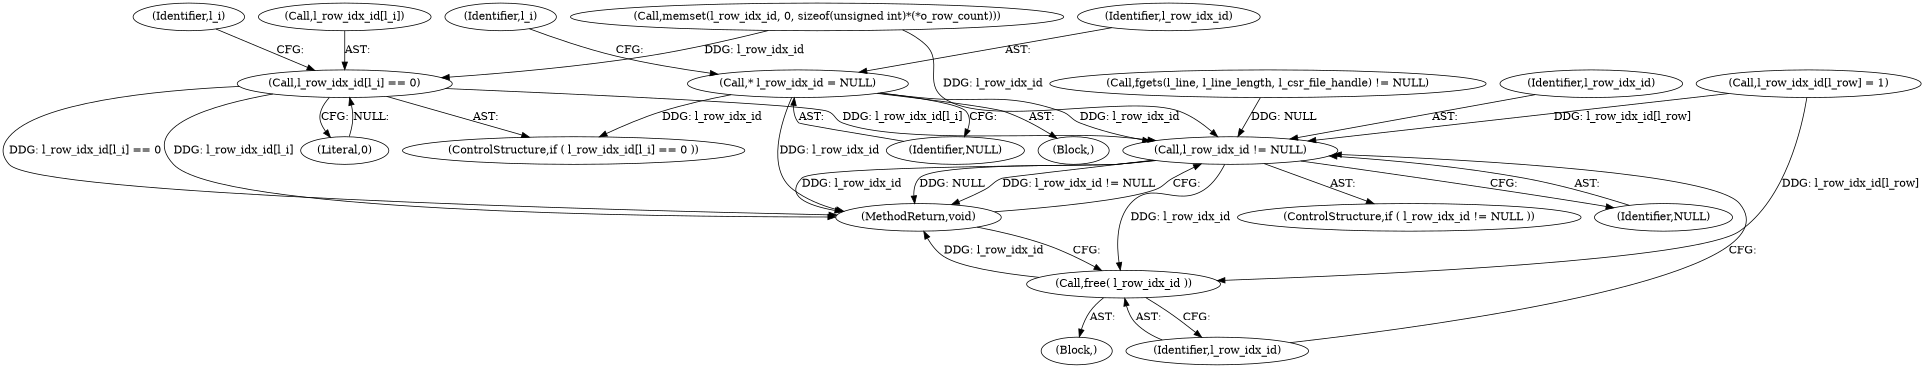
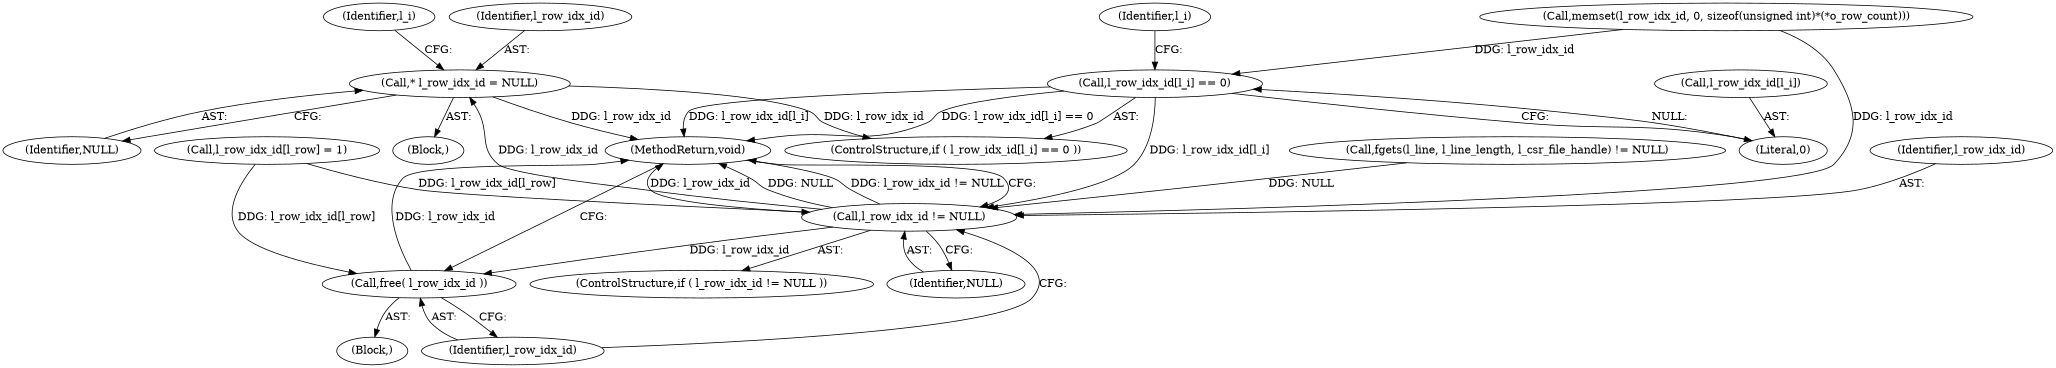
edge "(Call,l_row_idx_id[l_i])" -> "(Call,l_row_idx_id[l_i] == 0)": now "(Call,l_row_idx_id[l_i])" -> "(Literal,0)"
edge "(Call,* l_row_idx_id = NULL)" -> "(Call,l_row_idx_id != NULL)": reversed
